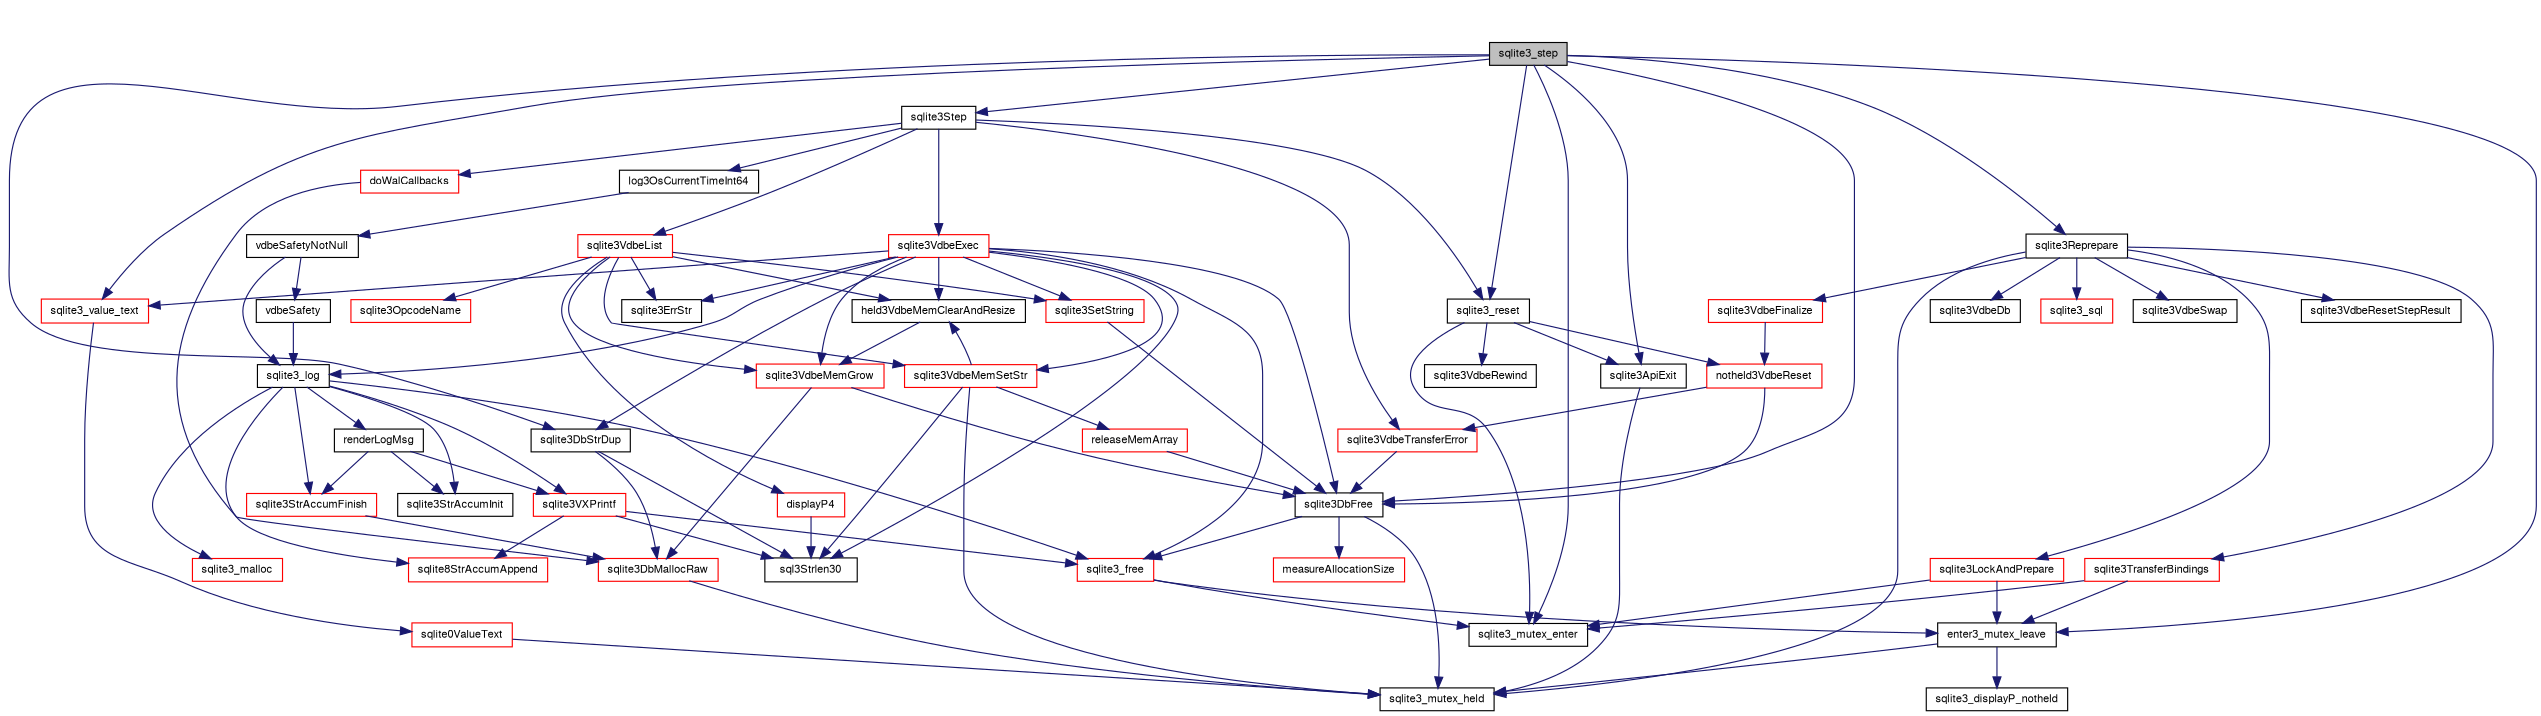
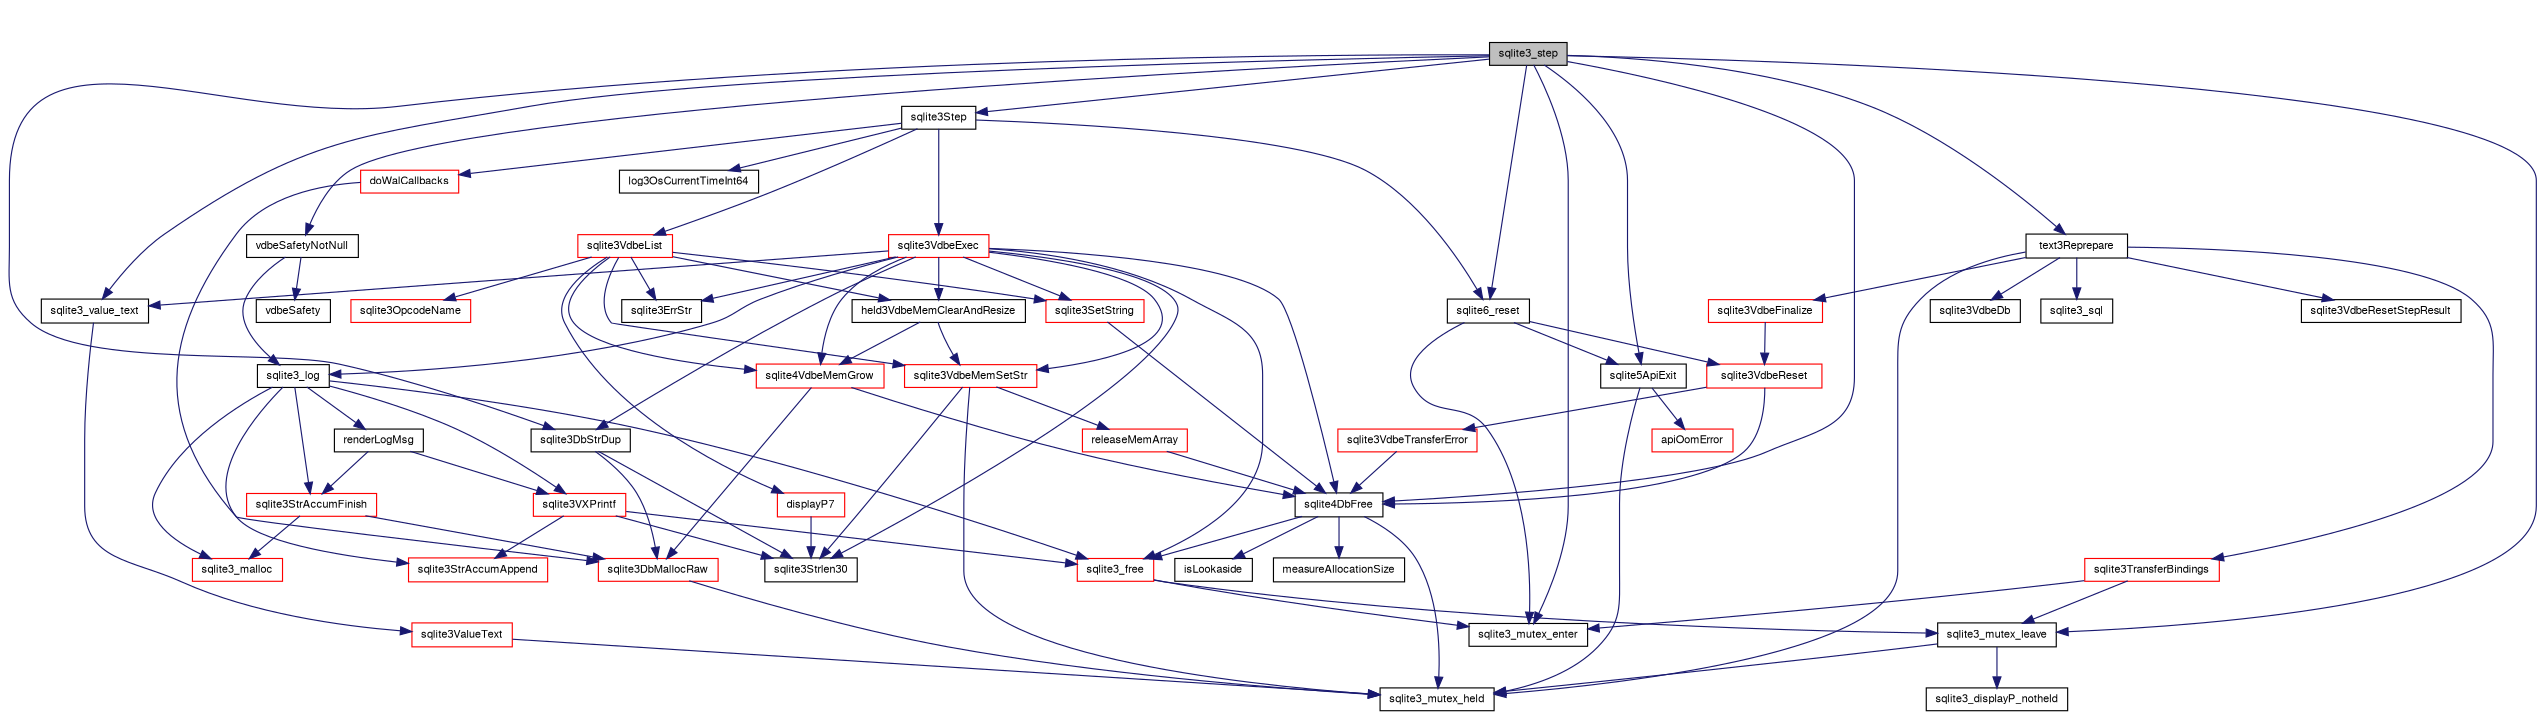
edge "sqlite3Step" -> "sqlite3VdbeTransferError": removed
edge "log3OsCurrentTimeInt64" -> "vdbeSafetyNotNull": now "sqlite3_step" -> "vdbeSafetyNotNull"
node "sqlite3Reprepare": label "sqlite3Reprepare" -> "text3Reprepare"
node "sqlite3_value_text": color red -> black
node "sqlite3_reset": label "sqlite3_reset" -> "sqlite6_reset"
node "sqlite3_sql": color red -> black
node "sqlite3VdbeSwap": removed
edge "vdbeSafety" -> "sqlite3_log": removed
edge "sqlite3VdbeMemSetStr" -> "held3VdbeMemClearAndResize": reversed
node "sqlite3VdbeMemGrow": label "sqlite3VdbeMemGrow" -> "sqlite4VdbeMemGrow"
node "sqlite3VdbeRewind": removed
node "sqlite3ApiExit": label "sqlite3ApiExit" -> "sqlite5ApiExit"
node "notheld3VdbeReset": label "notheld3VdbeReset" -> "sqlite3VdbeReset"
node "apiOomError": added
node "sqlite3StrAccumInit": removed
node "displayP4": label "displayP4" -> "displayP7"
node "sqlite3DbFree": label "sqlite3DbFree" -> "sqlite4DbFree"
edge "sqlite3StrAccumFinish" -> "sqlite3_malloc": added
node "sqlite8StrAccumAppend": label "sqlite8StrAccumAppend" -> "sqlite3StrAccumAppend"
node "sql3Strlen30": label "sql3Strlen30" -> "sqlite3Strlen30"
node "isLookaside": added
node "measureAllocationSize": color red -> black
node "sqlite3LockAndPrepare": removed
node "sqlite0ValueText": label "sqlite0ValueText" -> "sqlite3ValueText"
node "enter3_mutex_leave": label "enter3_mutex_leave" -> "sqlite3_mutex_leave"
